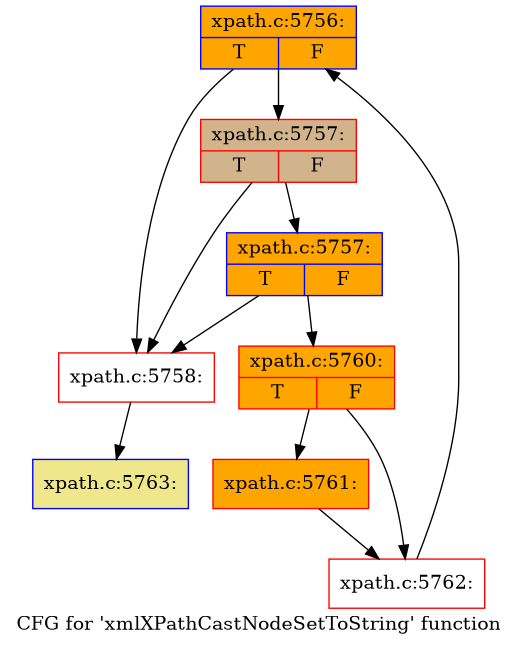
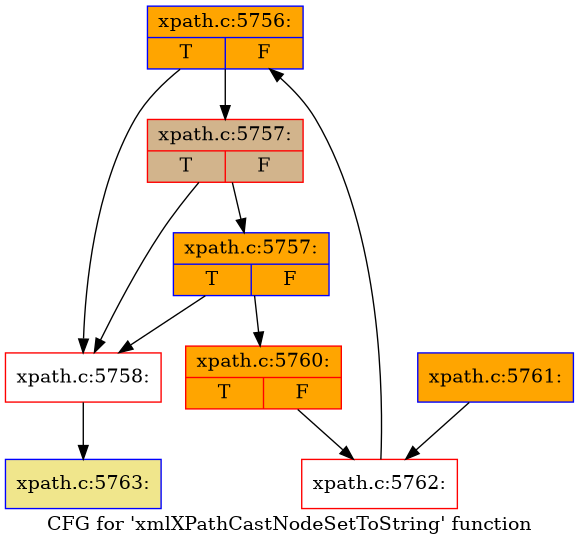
edge "xpath.c:5760:" -> "xpath.c:5761:": removed
node "xpath.c:5761:": color red -> blue
